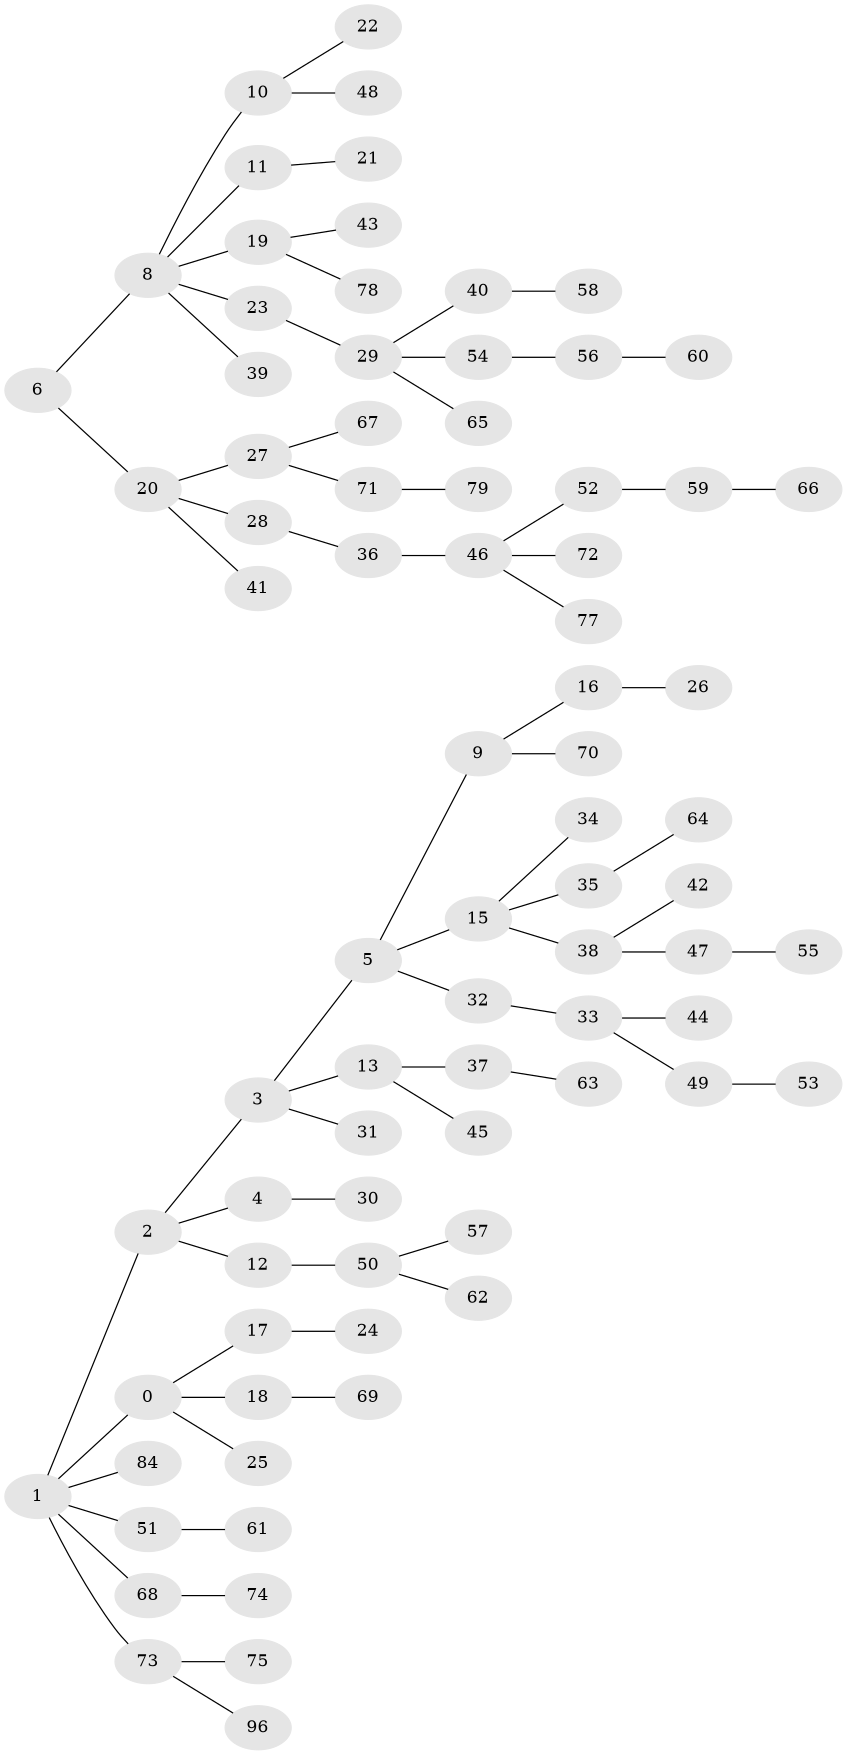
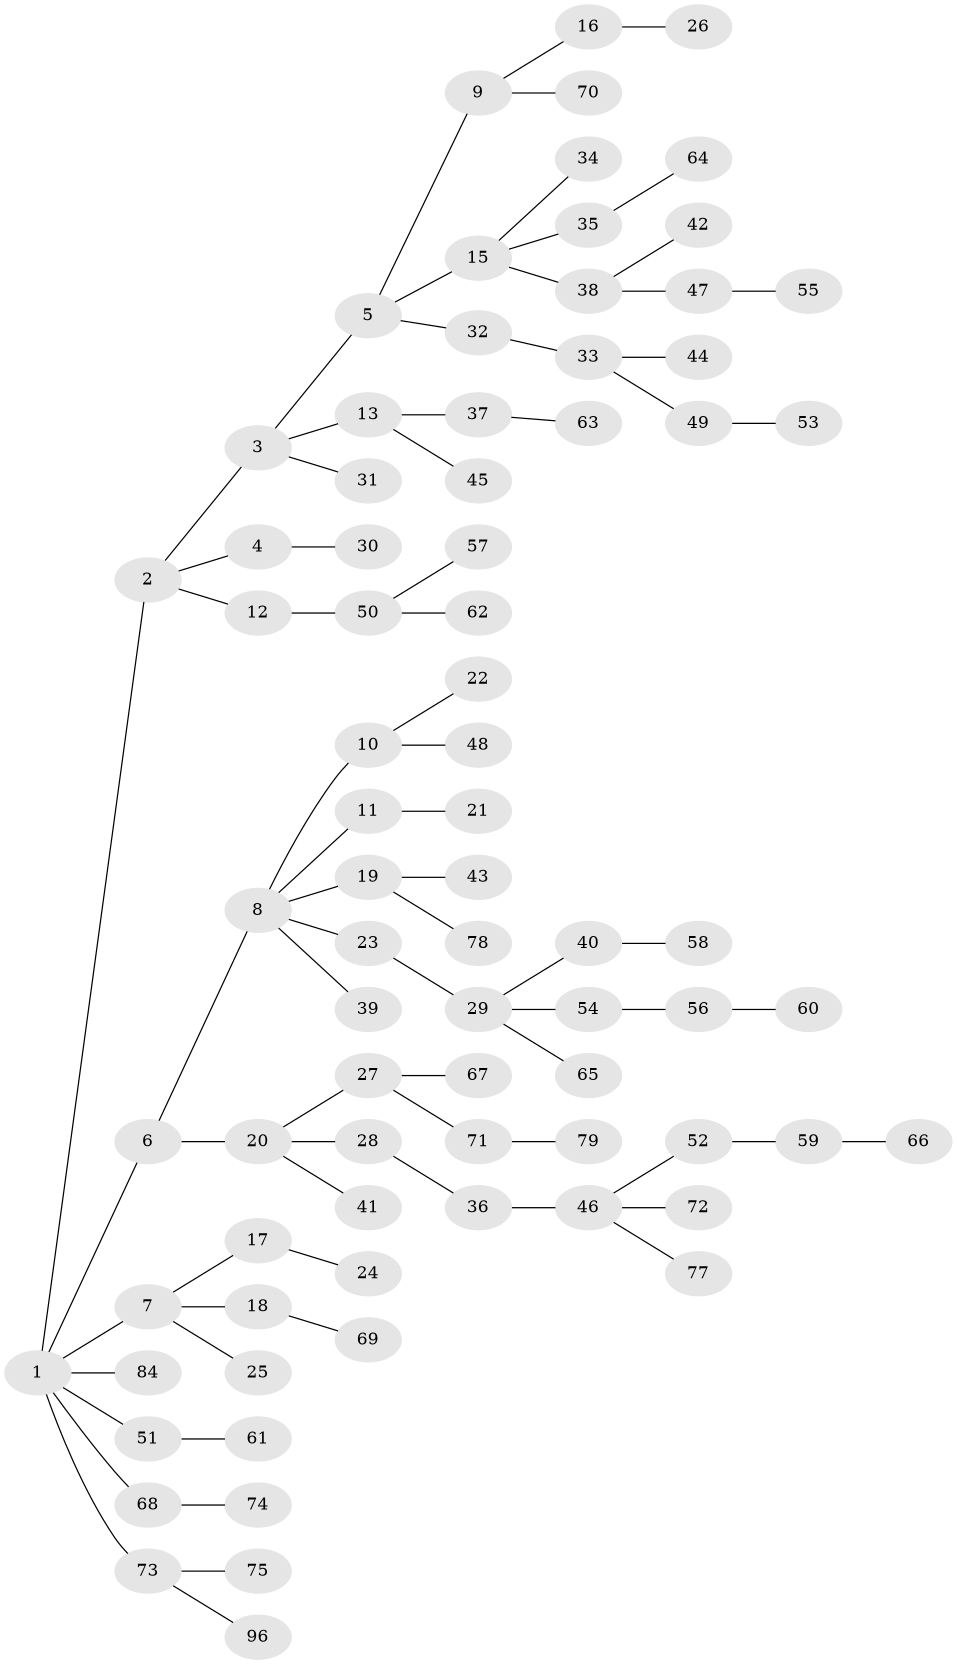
edge "6" -- "1": added
node "0": label "0" -> "7"
